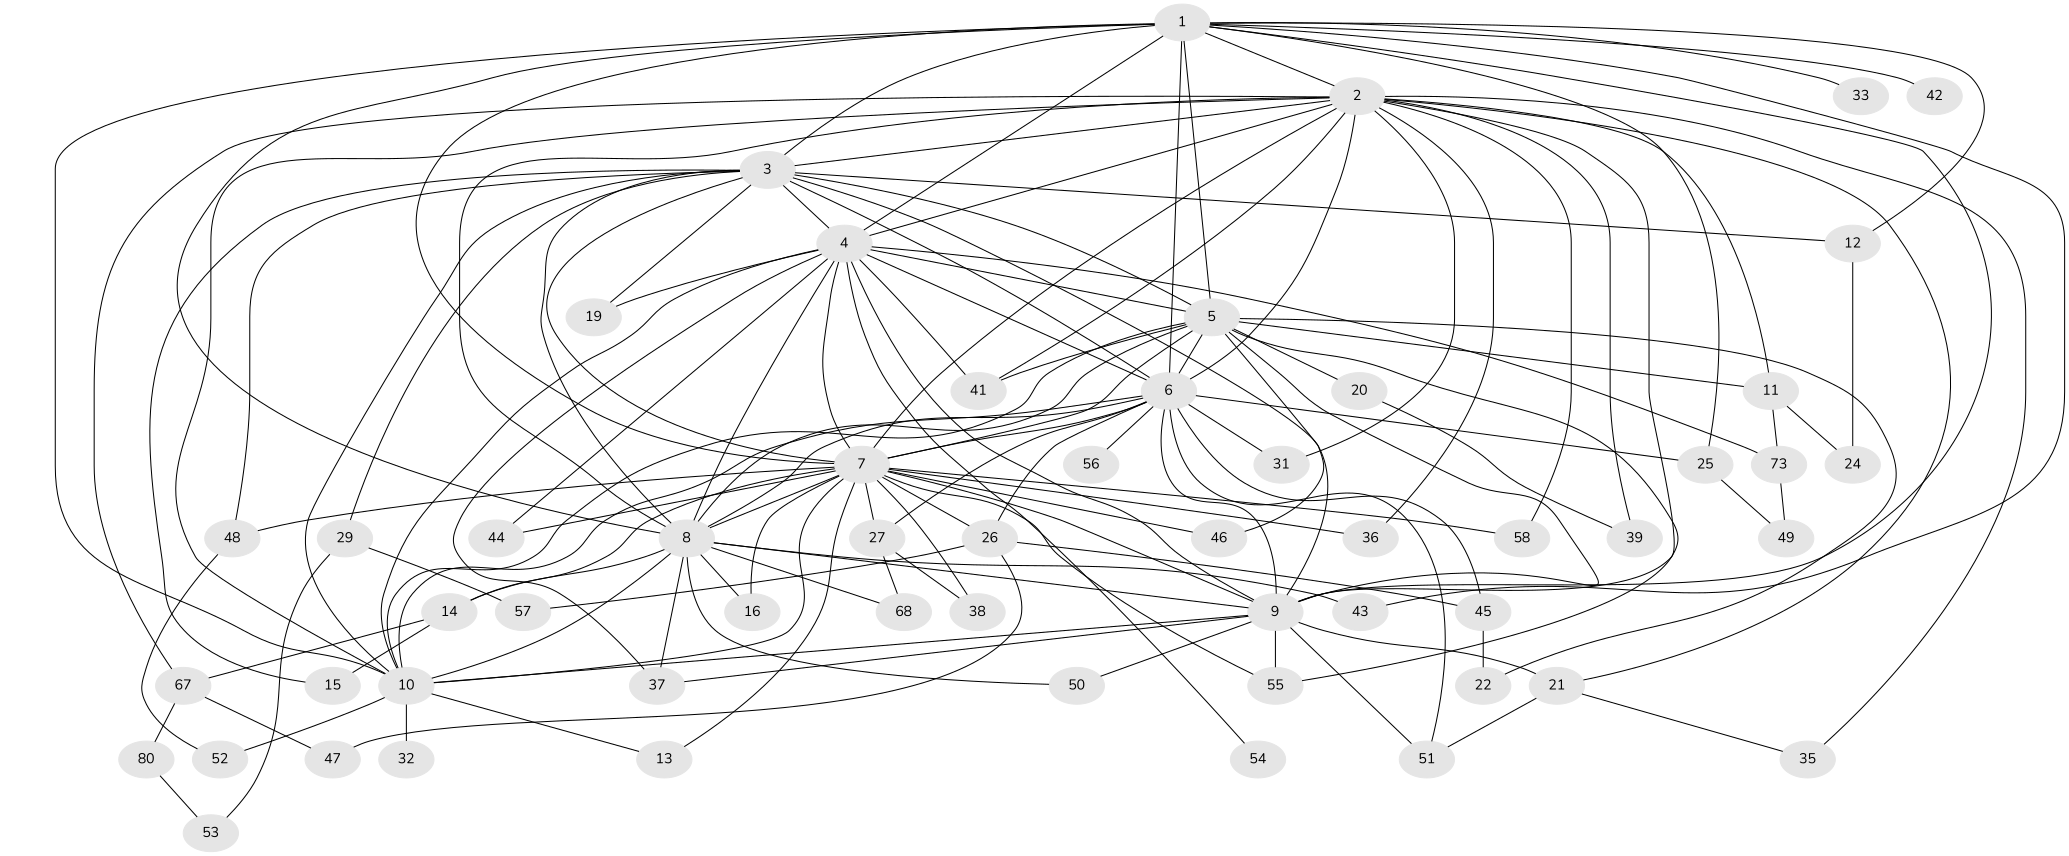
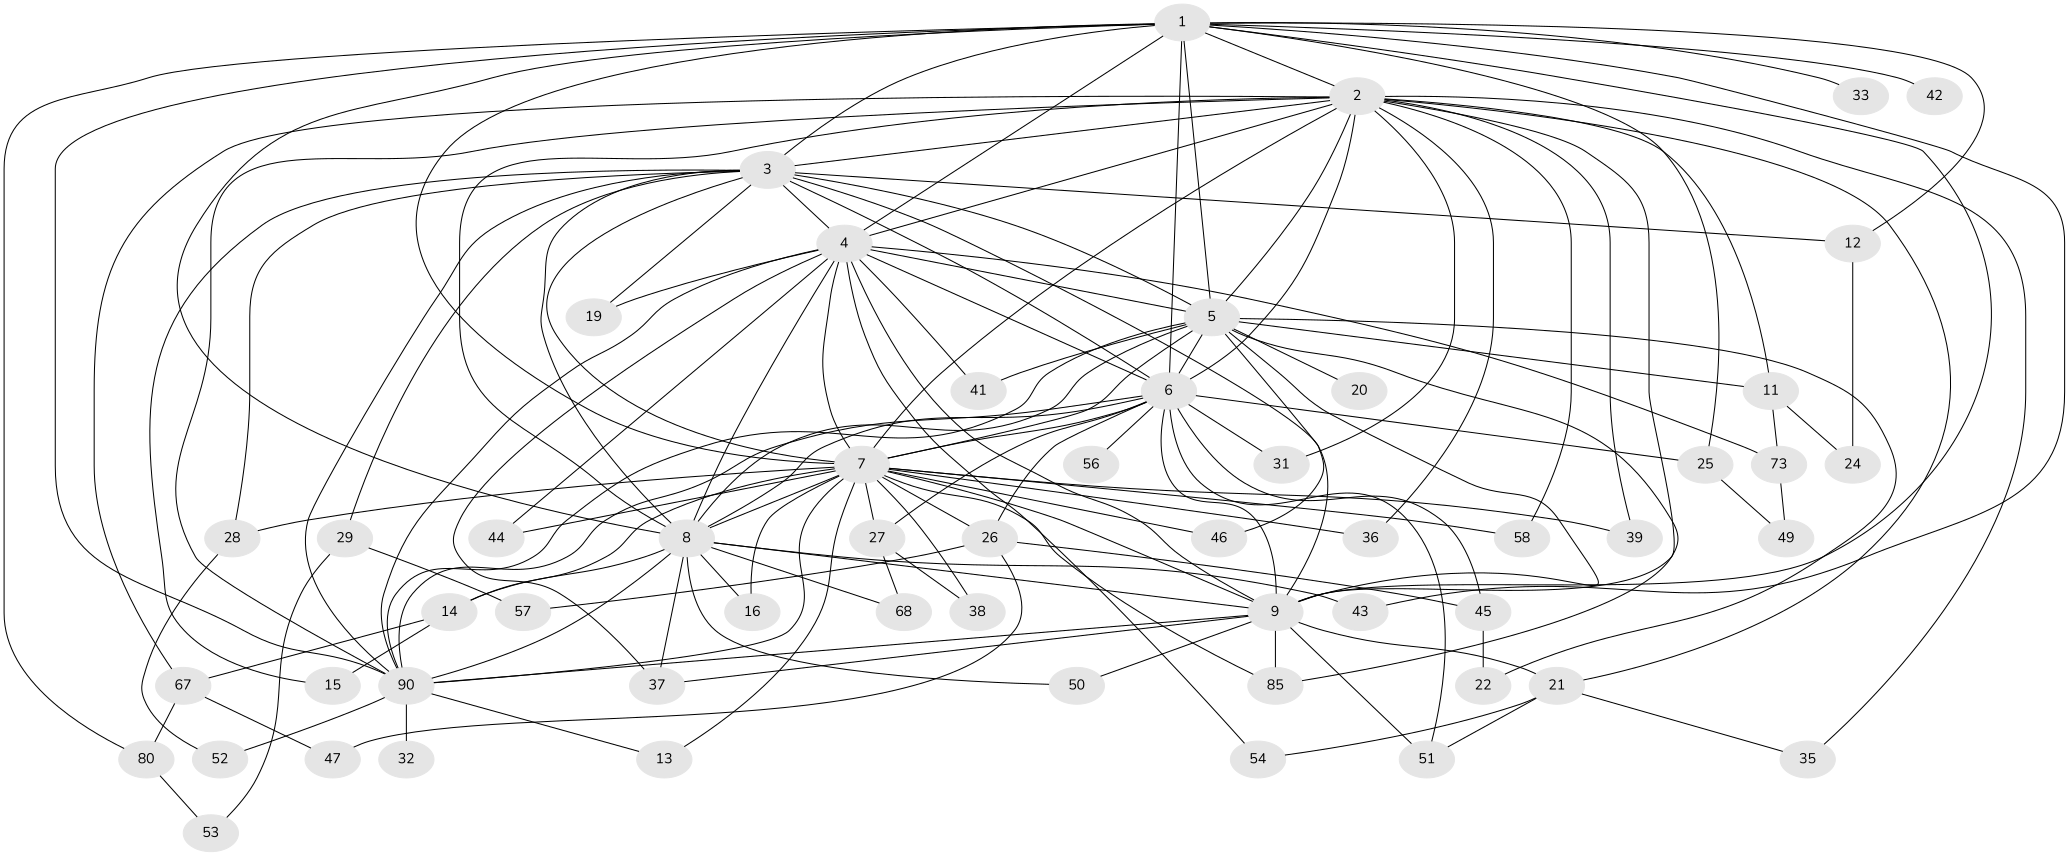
edge "1" -- "80": added
edge "2" -- "41": now "2" -- "5"
edge "20" -- "39": now "7" -- "39"
node "48": label "48" -> "28"
node "10": label "10" -> "90"
node "55": label "55" -> "85"
edge "21" -- "54": added
